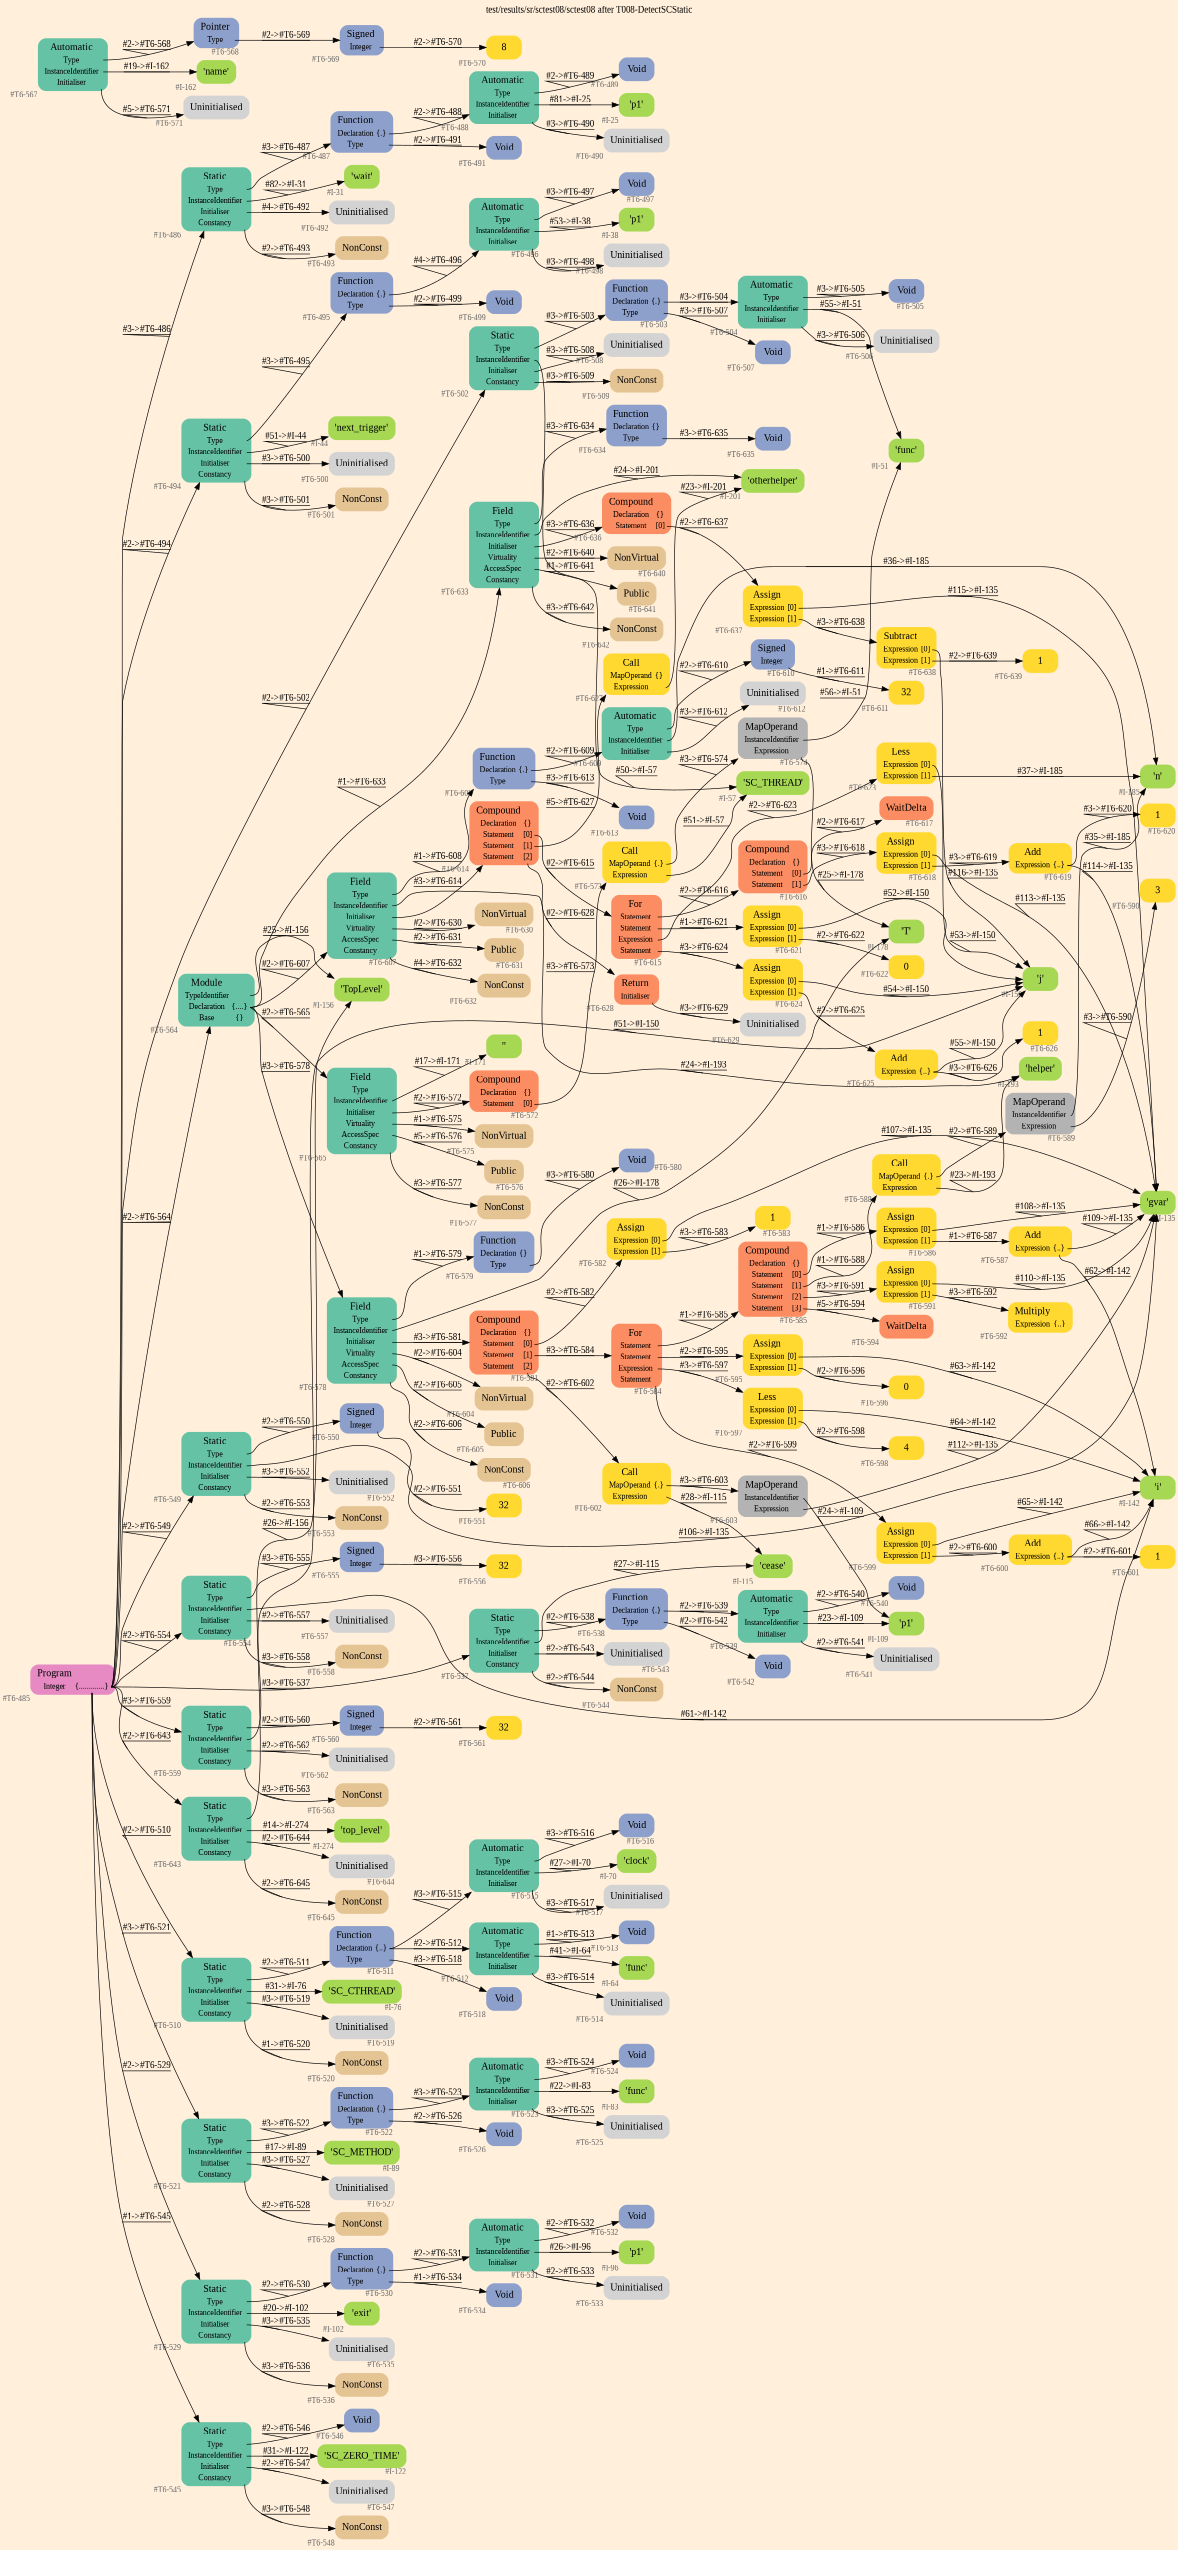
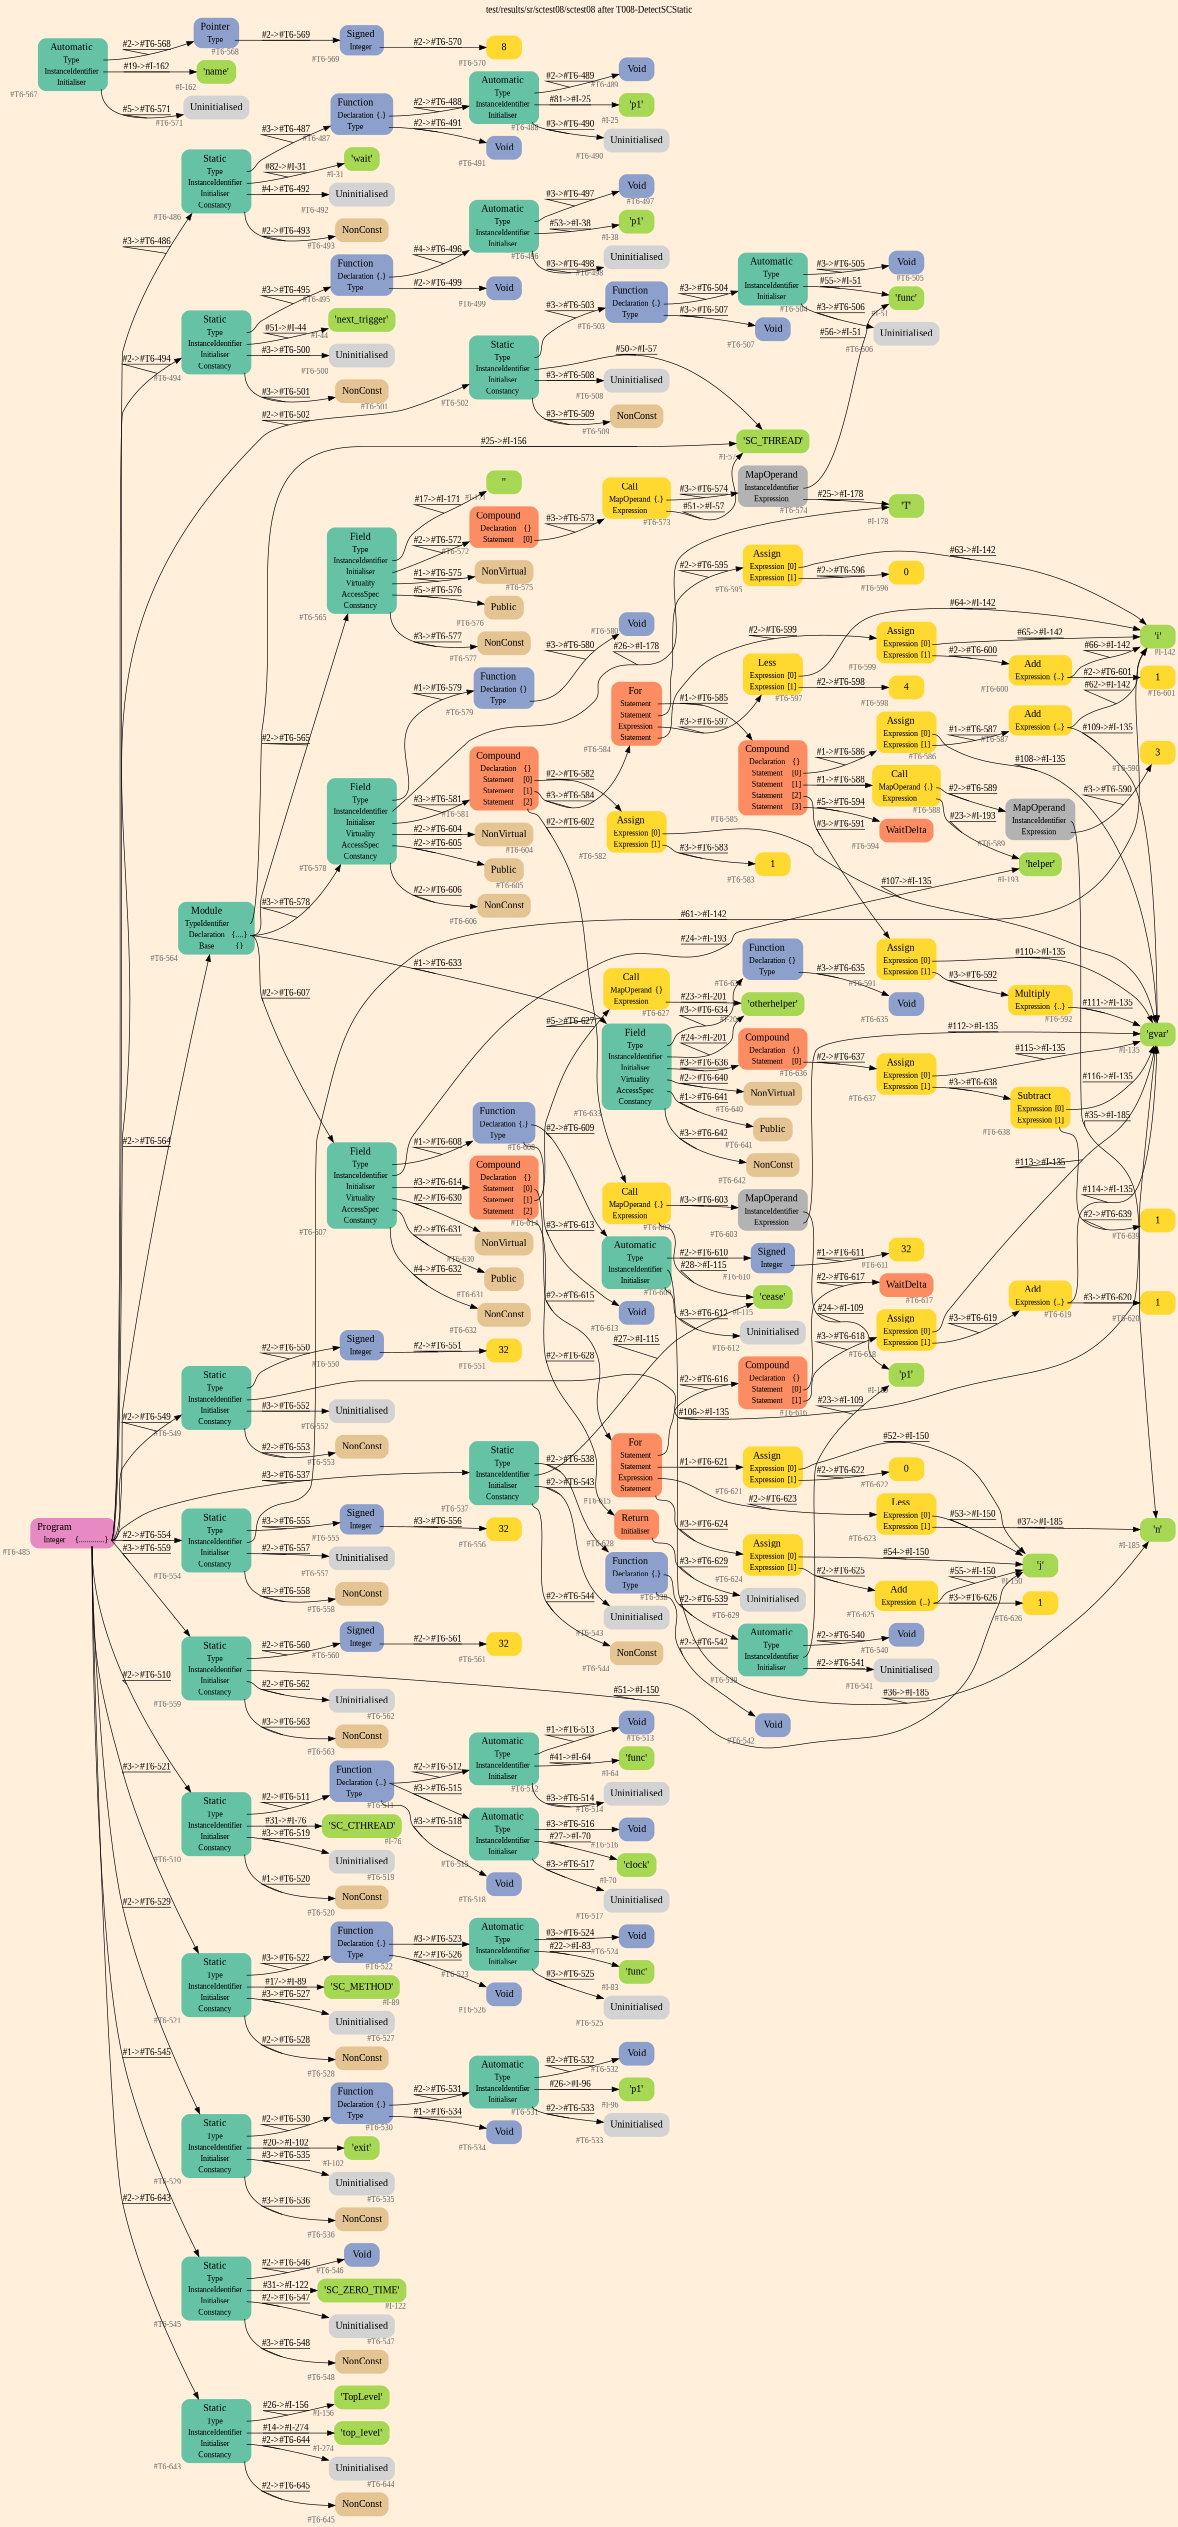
edge "Subtract" -> "'j'": now "Subtract" -> "'gvar'"
edge "Module" -> "'TopLevel'": now "Module" -> "'SC_THREAD'"
edge "Multiply" -> "'gvar'": added, label "#111->#I-135"
